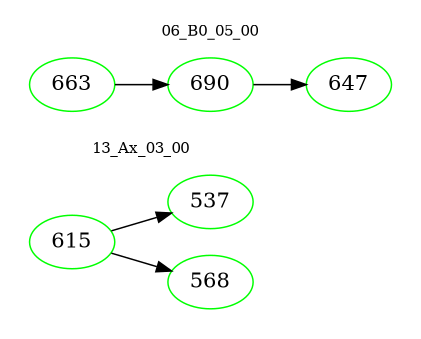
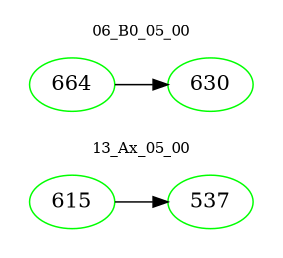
node "663": label "663" -> "664"
node "690": label "690" -> "630"
node "647": removed
cluster "13_Ax_03_00": label "13_Ax_03_00" -> "13_Ax_05_00"
node "568": removed
